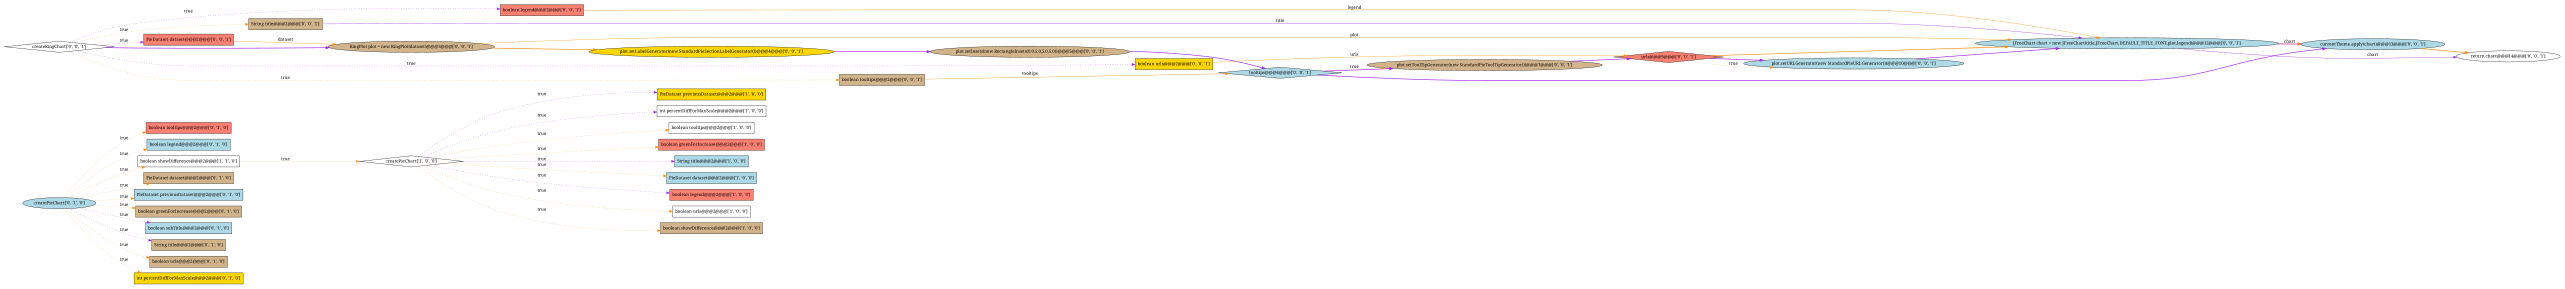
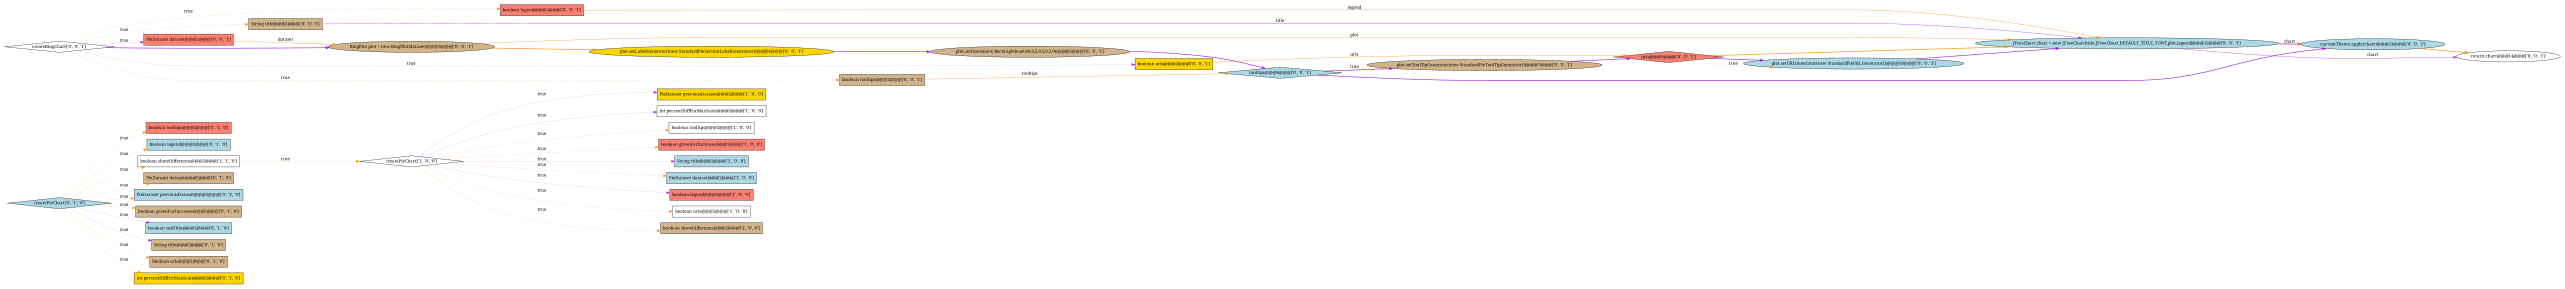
edge "createRingChart['0', '0', '1']" -> "boolean legend@@@2@@@['0', '0', '1']": color purple -> darkorange
node "createPieChart['0', '1', '0']": shape ellipse -> diamond
